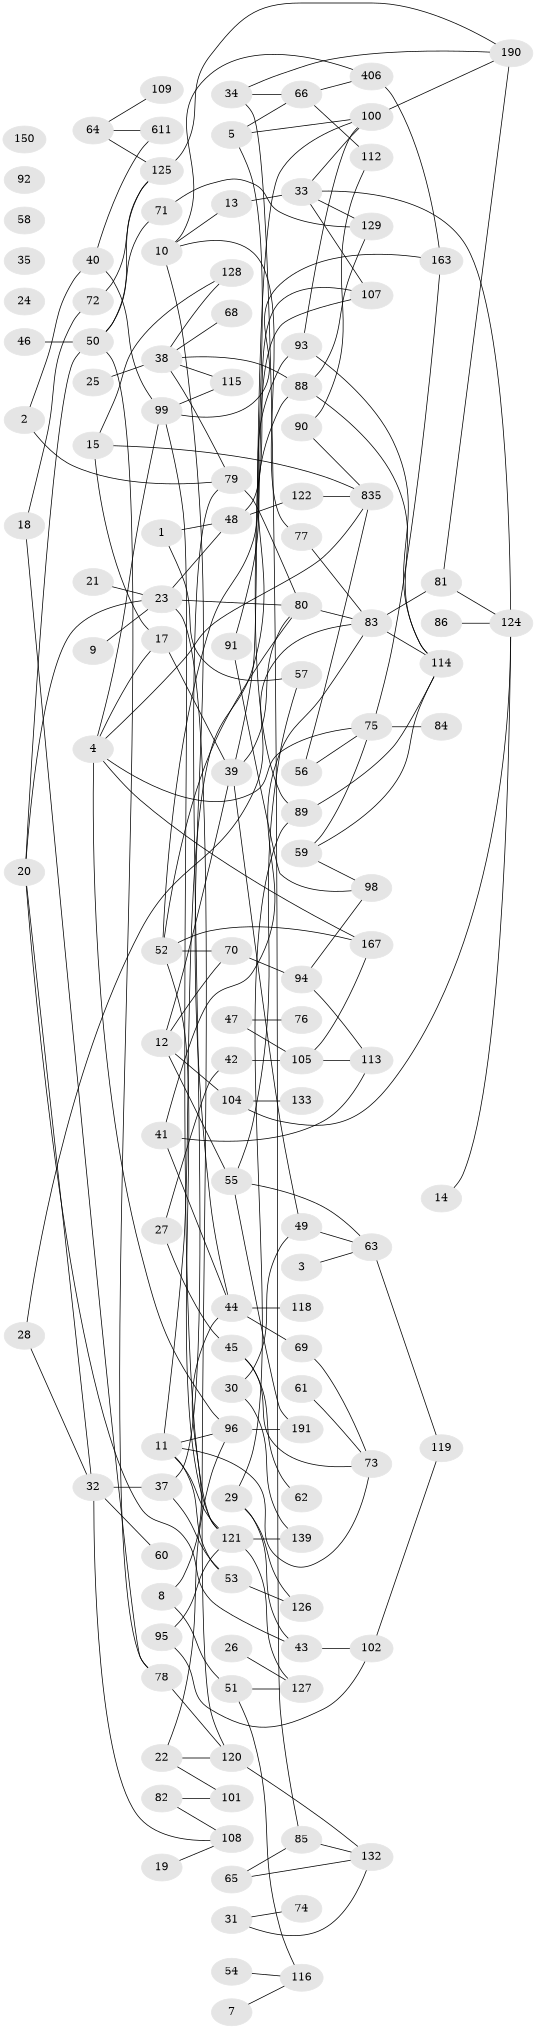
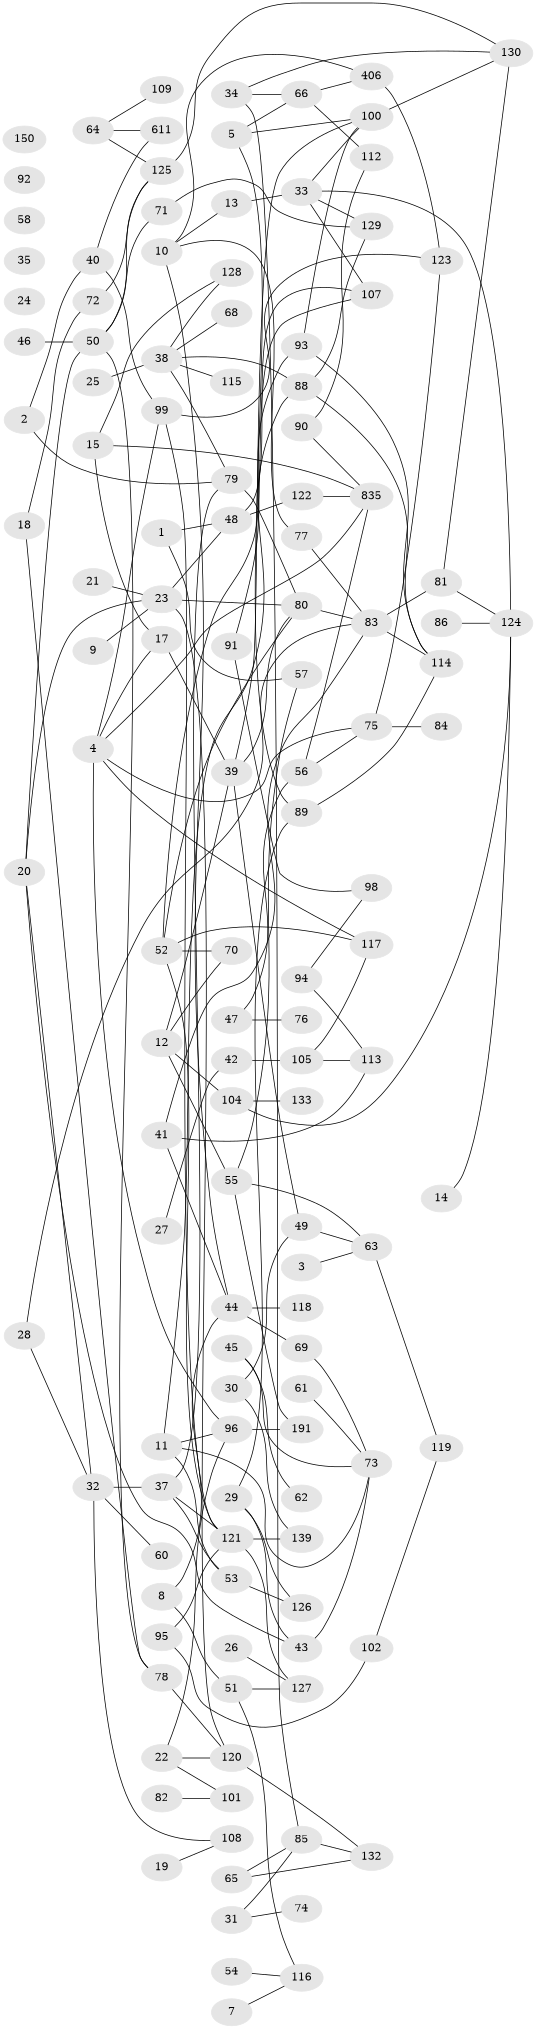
node "190": label "190" -> "130"
node "163": label "163" -> "123"
edge "115" -- "99": removed
node "59": removed
node "167": label "167" -> "117"
edge "70" -- "94": removed
edge "47" -- "105": now "47" -- "56"
edge "27" -- "45": removed
edge "11" -- "121": now "37" -- "121"
edge "43" -- "102": now "43" -- "73"
edge "82" -- "108": removed
edge "132" -- "31": now "85" -- "31"
